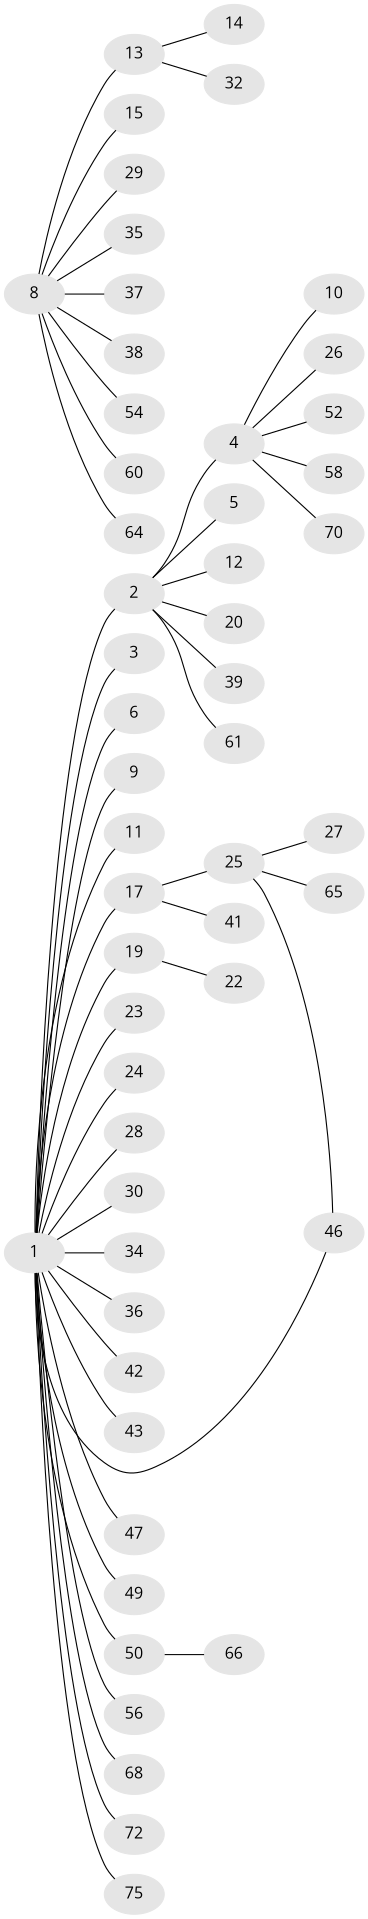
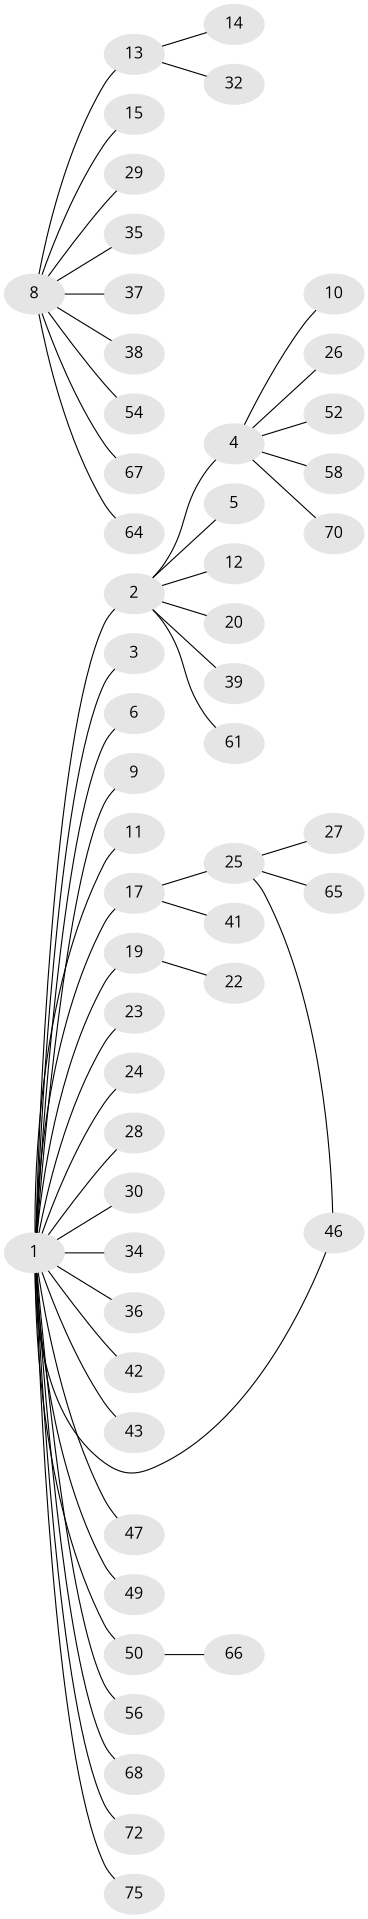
node "60": label "60" -> "67"
